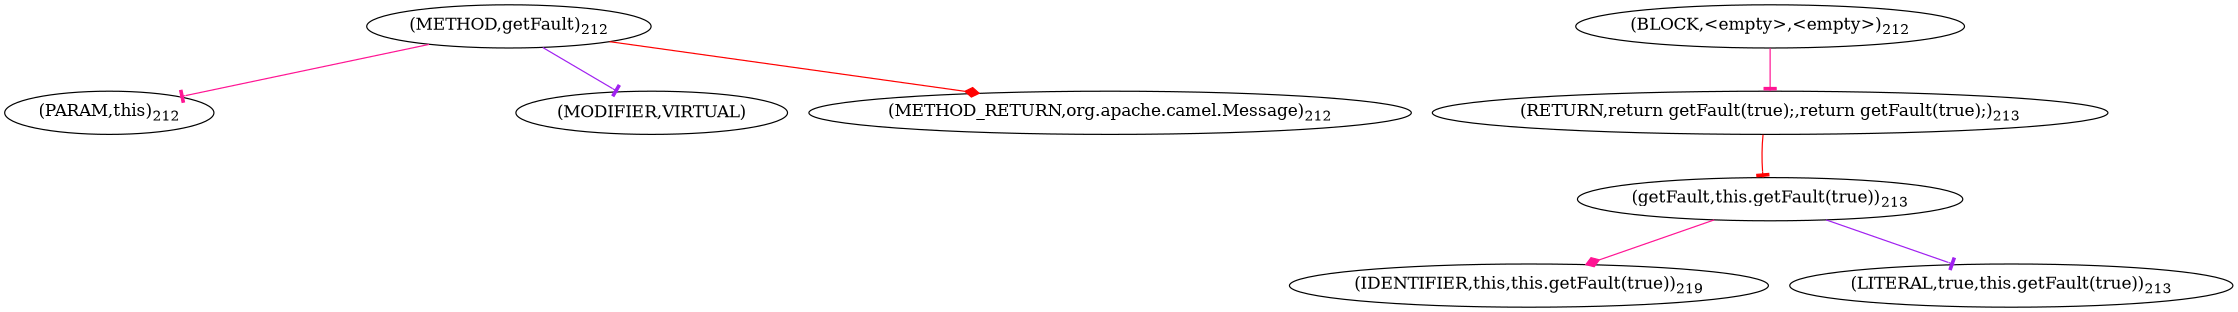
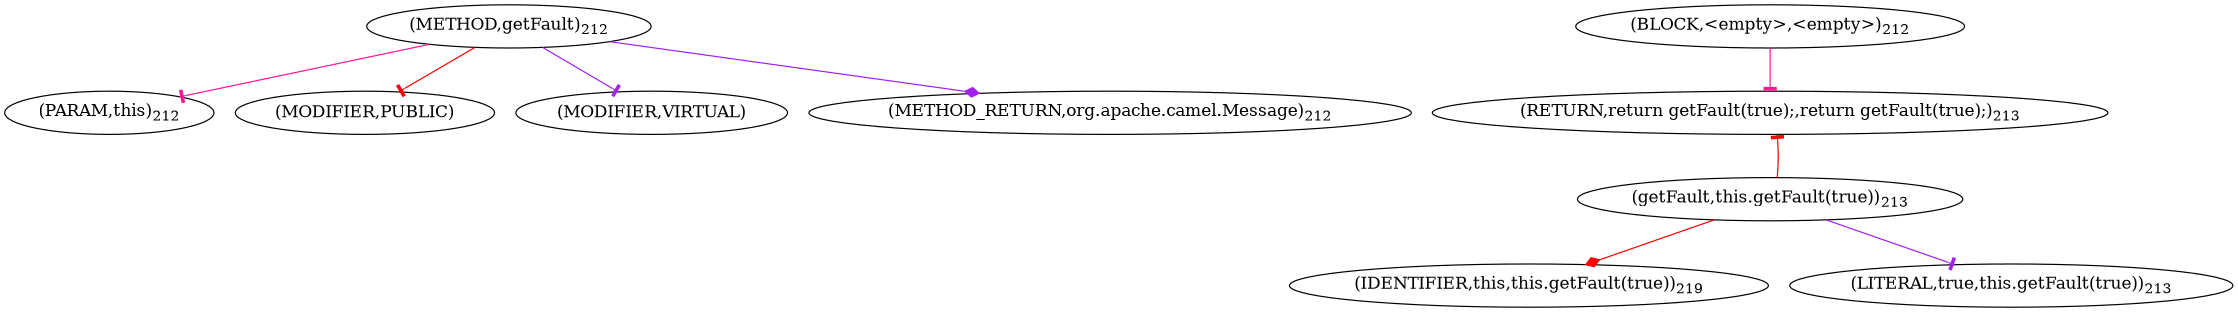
edge "(METHOD,getFault)" -> "(METHOD_RETURN,org.apache.camel.Message)": color red -> purple
node "(MODIFIER,PUBLIC)": added
edge "(RETURN,return getFault(true);,return getFault(true);)" -> "(getFault,this.getFault(true))": reversed
edge "(getFault,this.getFault(true))" -> "(IDENTIFIER,this,this.getFault(true))": color deeppink -> red
